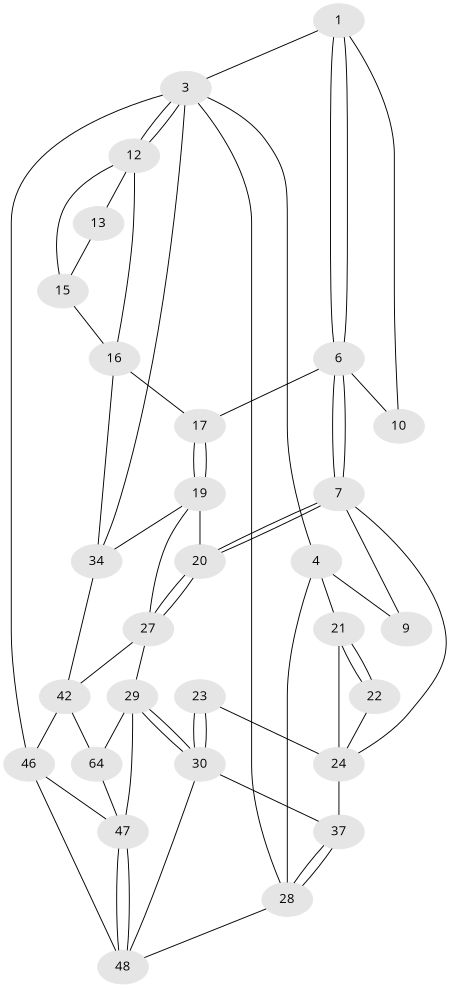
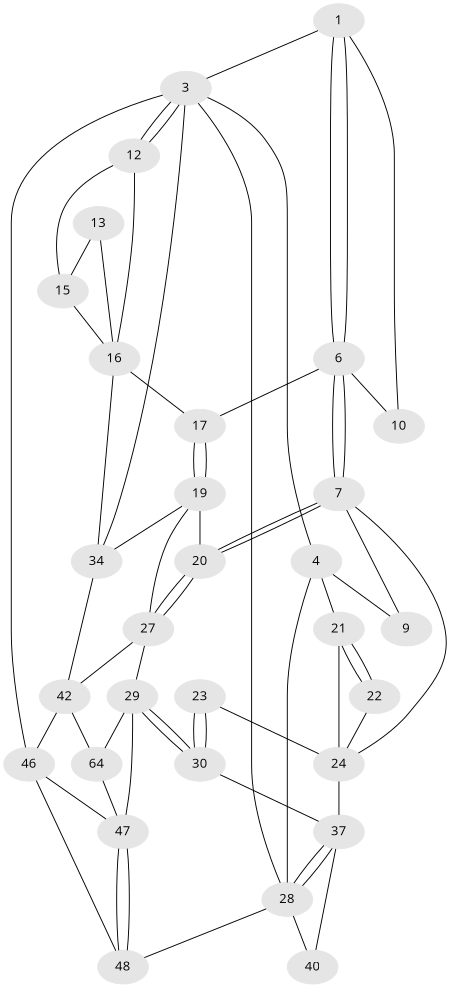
edge "12" -- "13": now "16" -- "13"
edge "30" -- "48": removed
node "40": added
